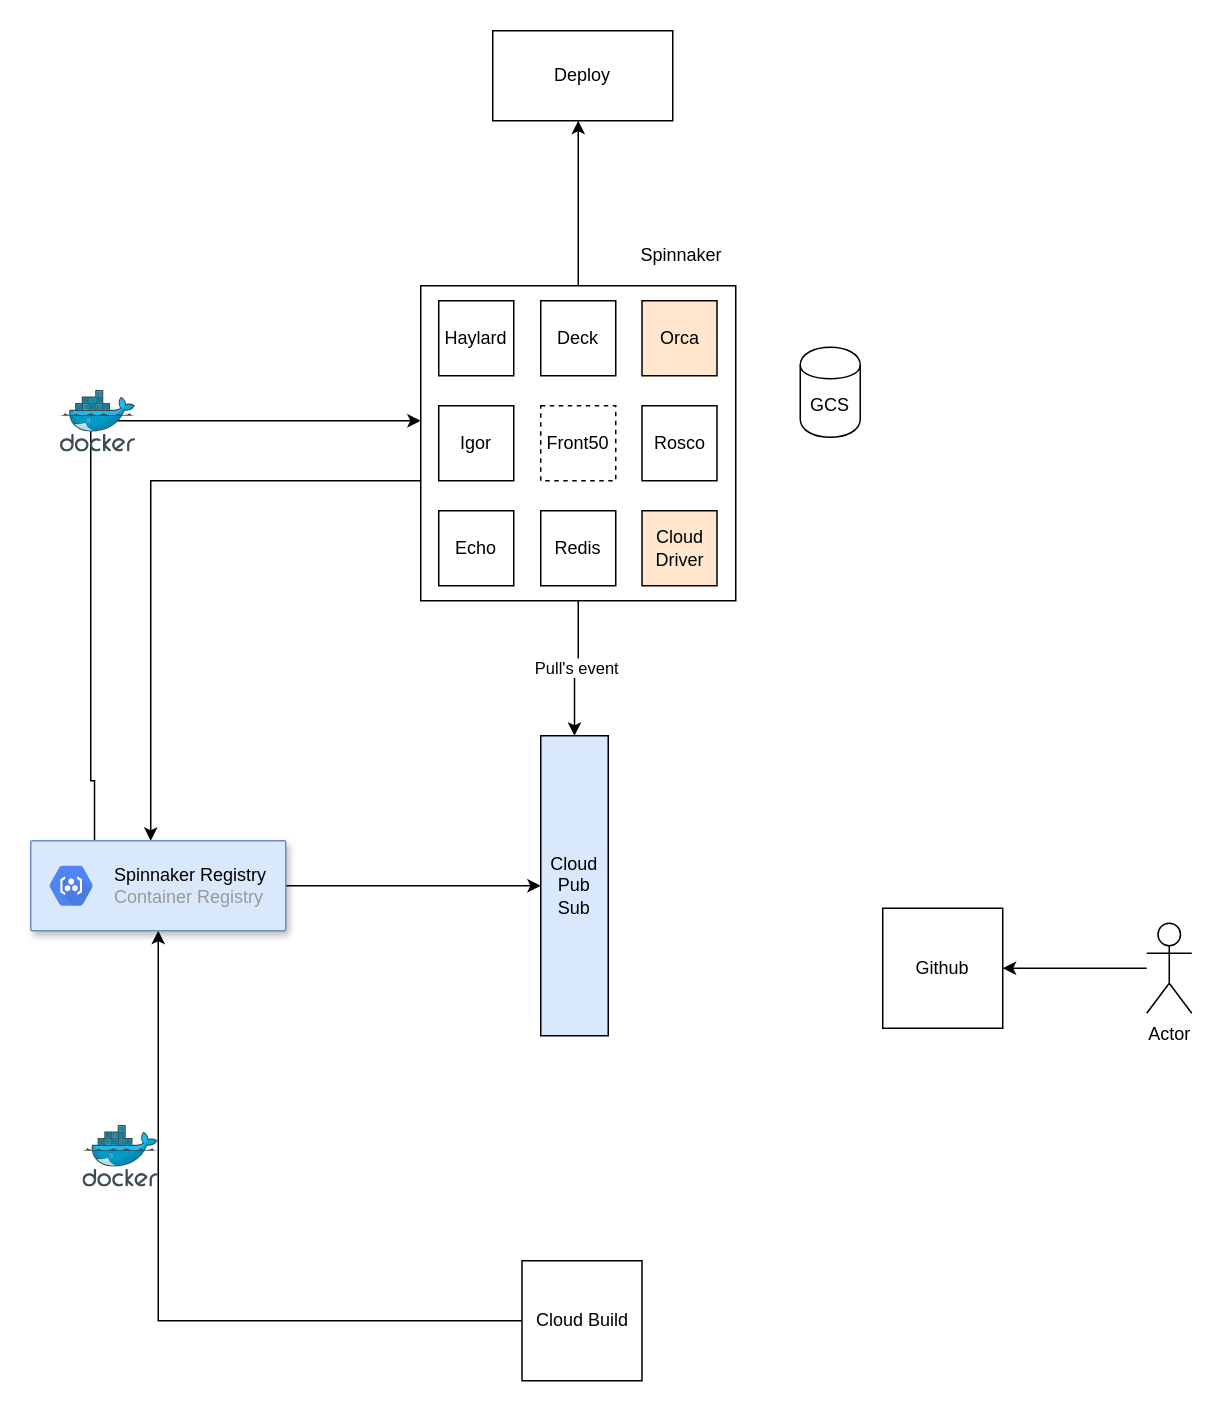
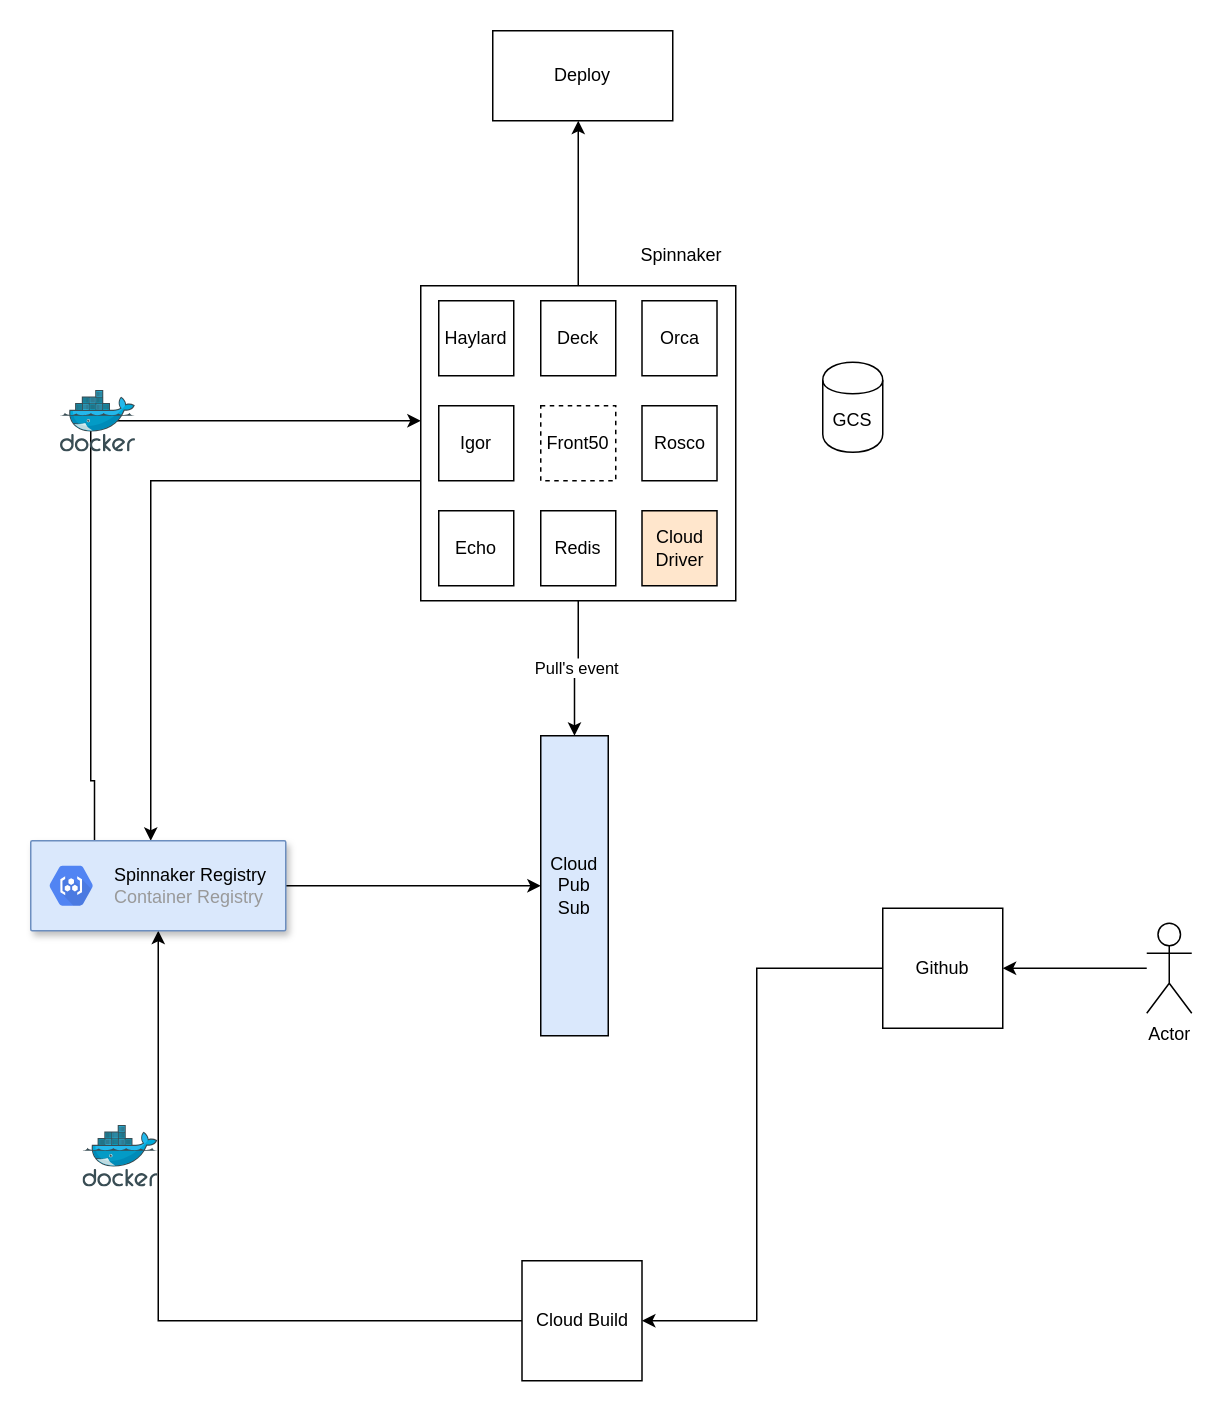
node "Orca": fillcolor #ffe6cc -> #ffffff
node "GCS": moved (830, 392) -> (853, 407)
edge "Github" -> "Cloud Build": added
